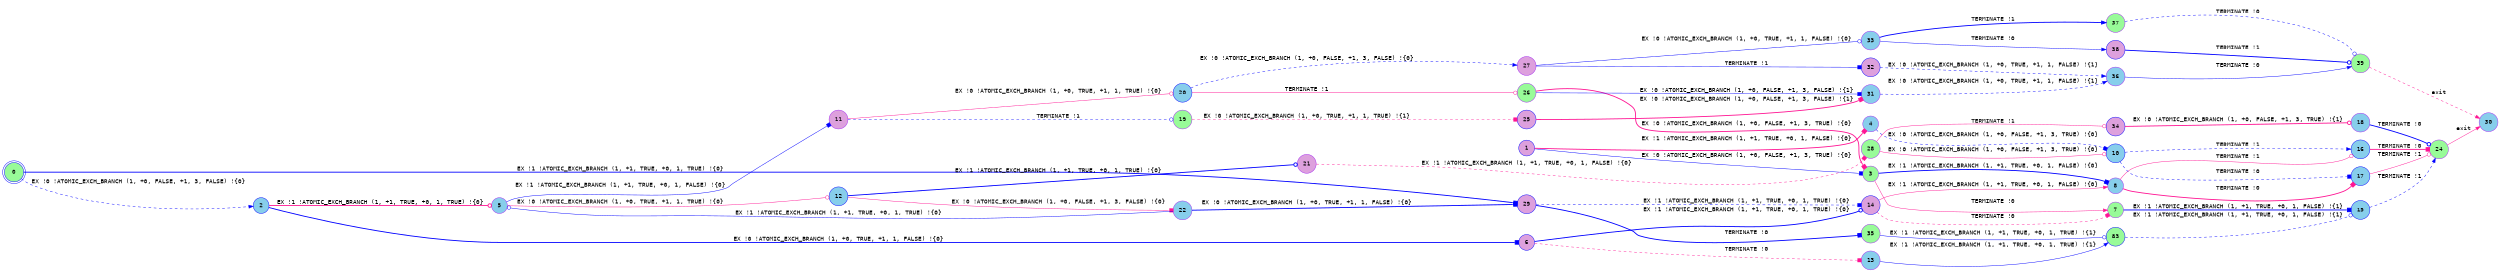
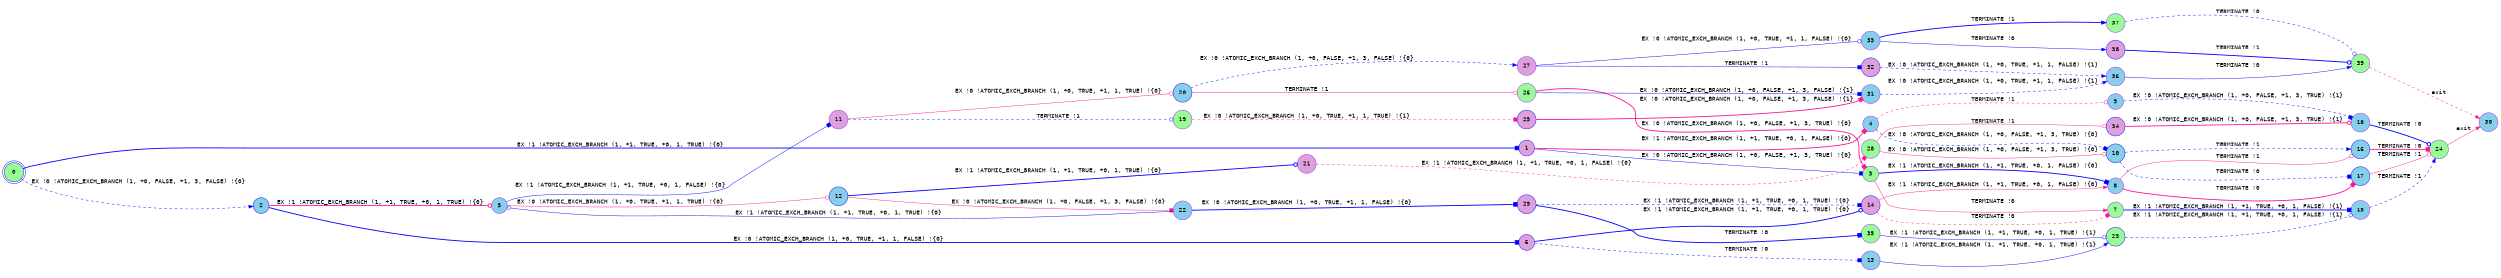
node "9": added
edge "0" -> "29": now "0" -> "1"
node "15": color blue -> purple
node "83": label "83" -> "23"
edge "6" -> "13": color deeppink -> blue
